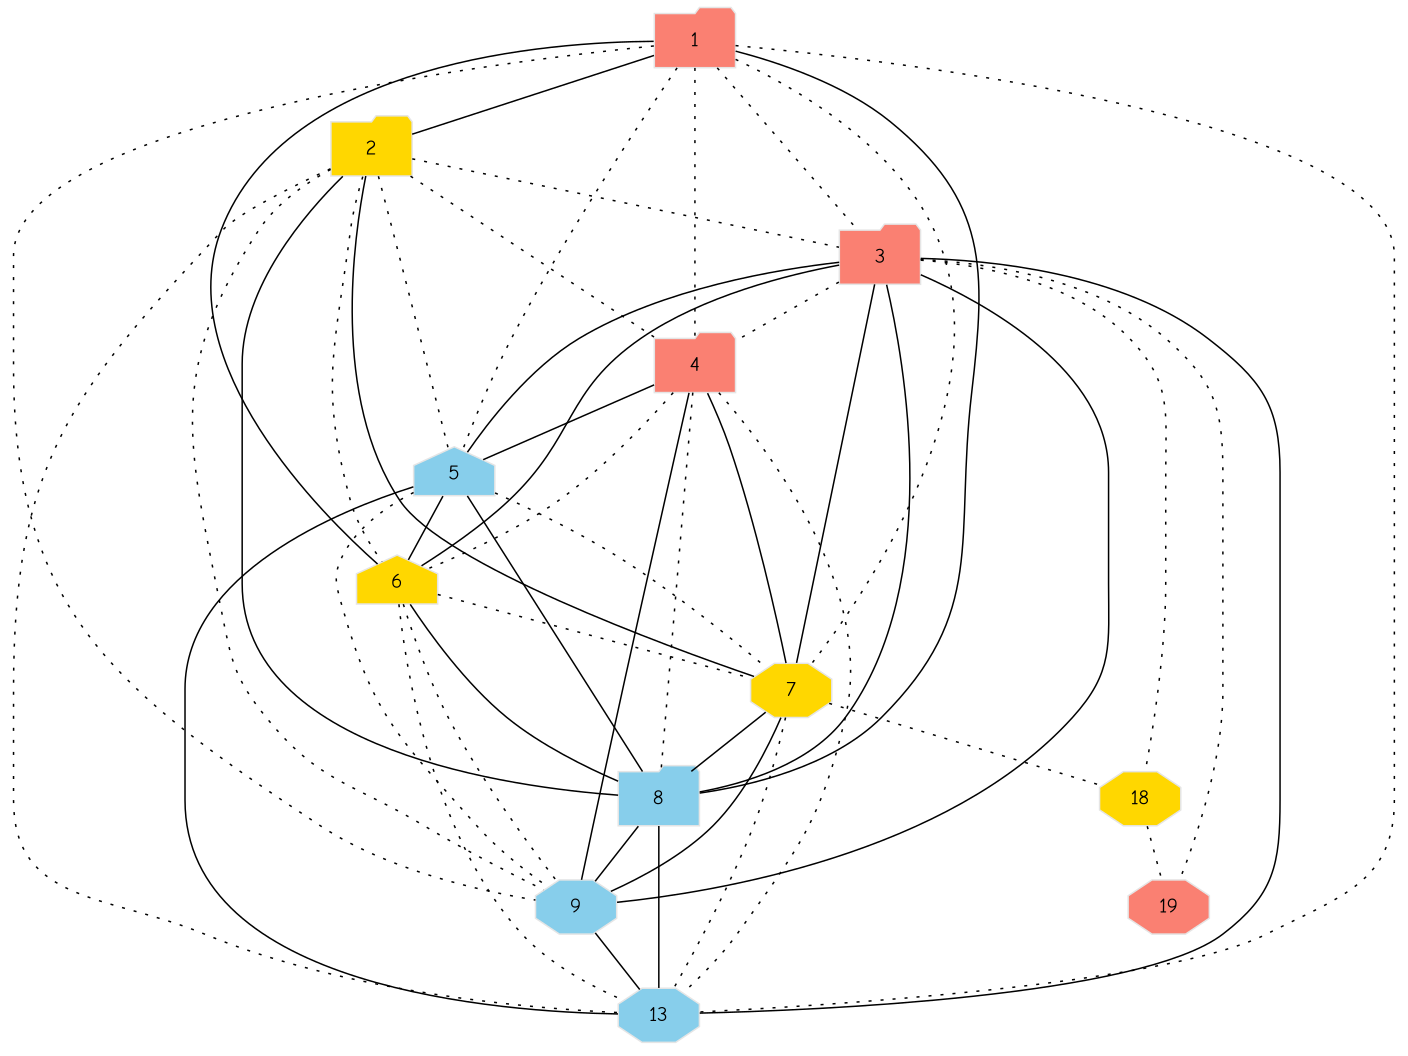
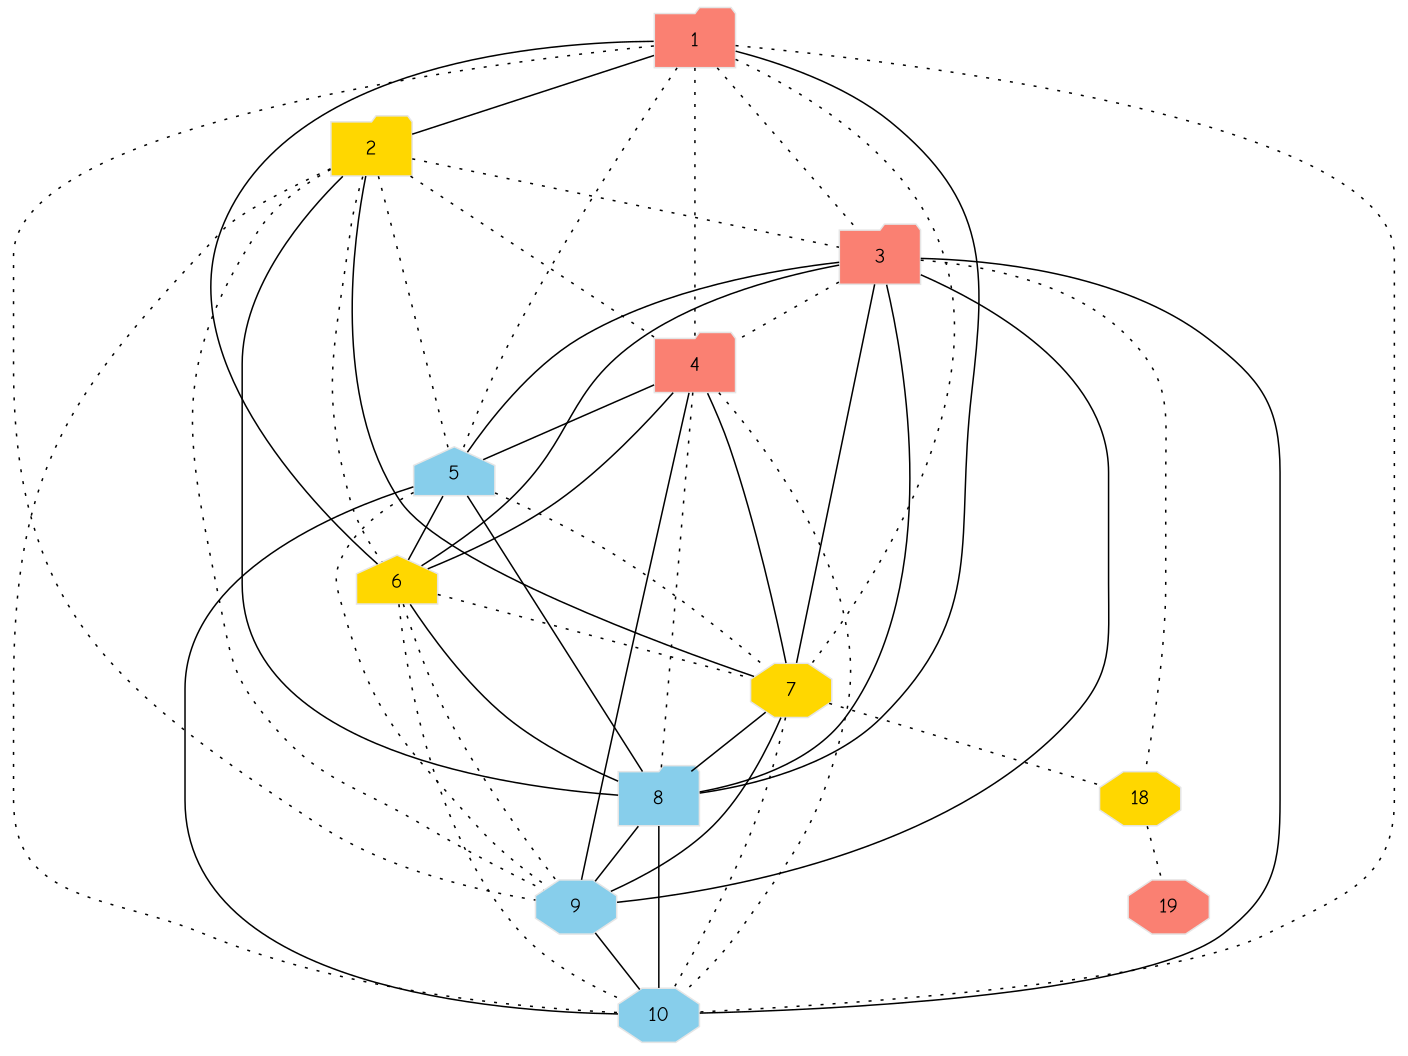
edge "3" -- "19": removed
edge "4" -- "6": style dotted -> solid
node "13": label "13" -> "10"
